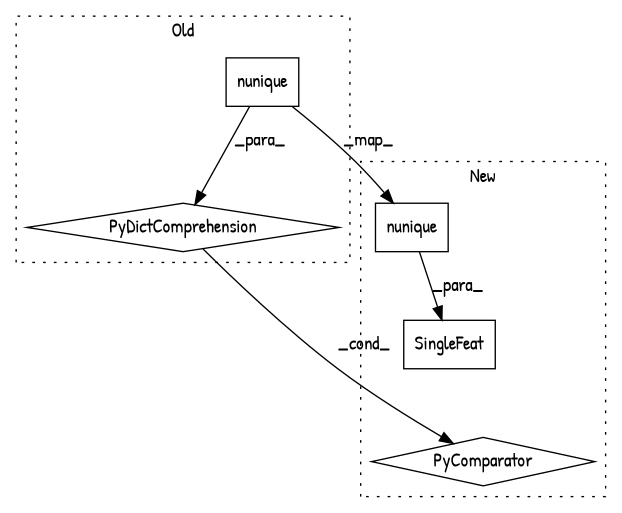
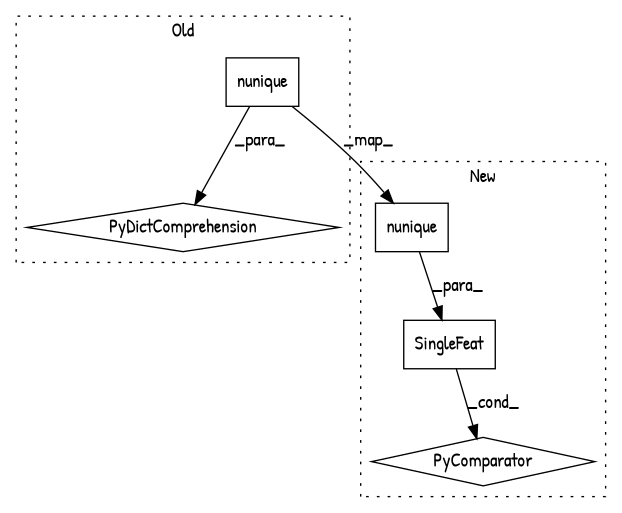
edge "PyDictComprehension" -> "PyComparator": now "SingleFeat" -> "PyComparator"
